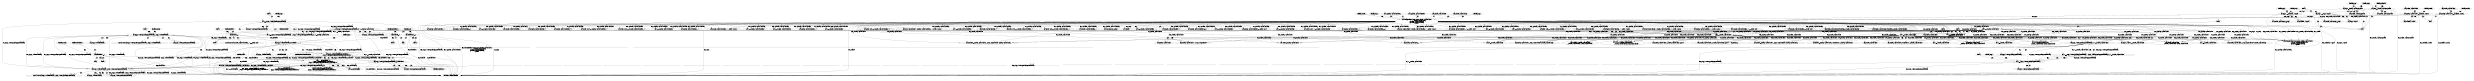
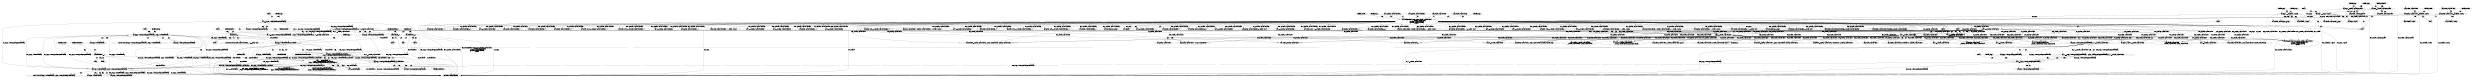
edge "(Call,ps_pps = ps_codec->s_parse.ps_pps_base)" -> "(Call,ps_pps  += ps_slice_hdr->i1_pps_id)": now "(Call,ps_pps = ps_codec->s_parse.ps_pps_base)" -> "(Call,ps_slice_hdr->i1_pps_id)"
edge "(Call,ps_slice_hdr->i2_ctb_x)" -> "(Call,ps_codec->s_parse.i4_ctb_x = ps_slice_hdr->i2_ctb_x)": removed, label "AST:"
node "(Call,ps_slice_hdr->i2_ctb_y)": added
node "(Call,s_mv_ctxt.ps_pps = ps_pps)": added
